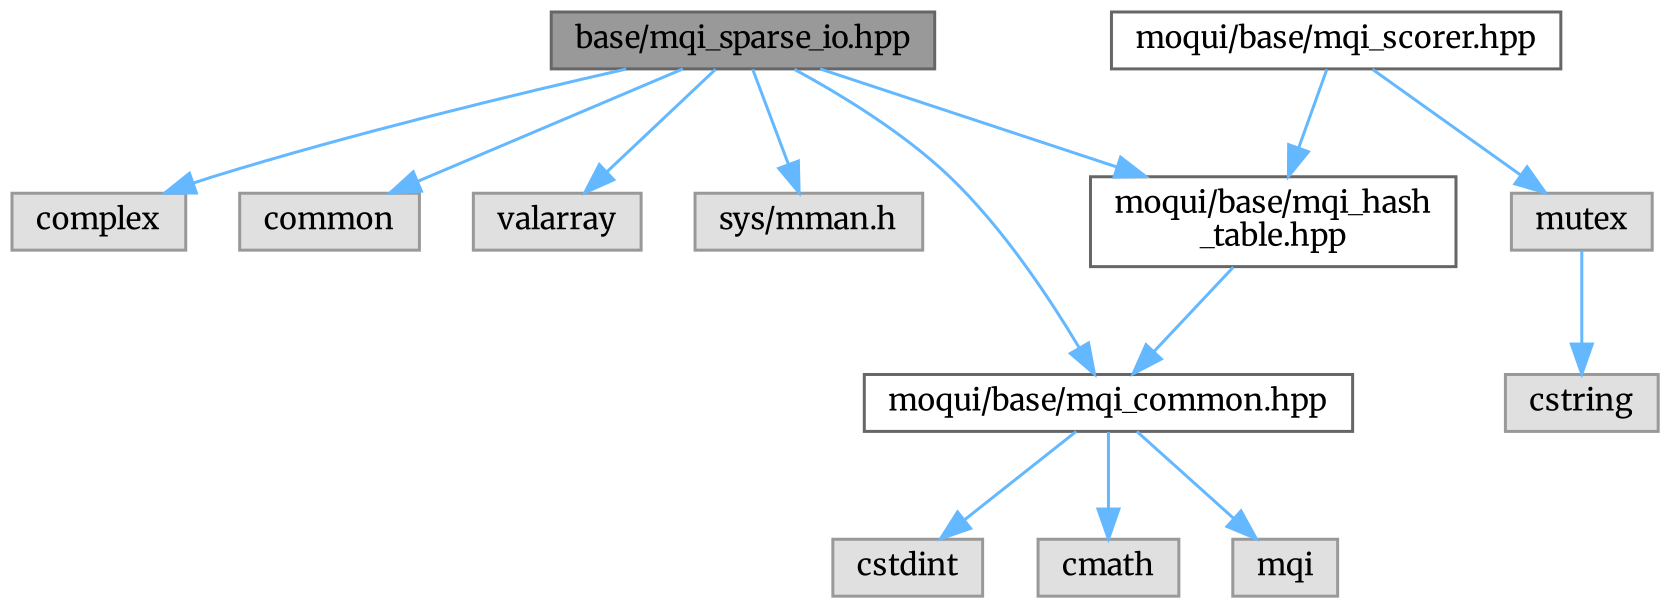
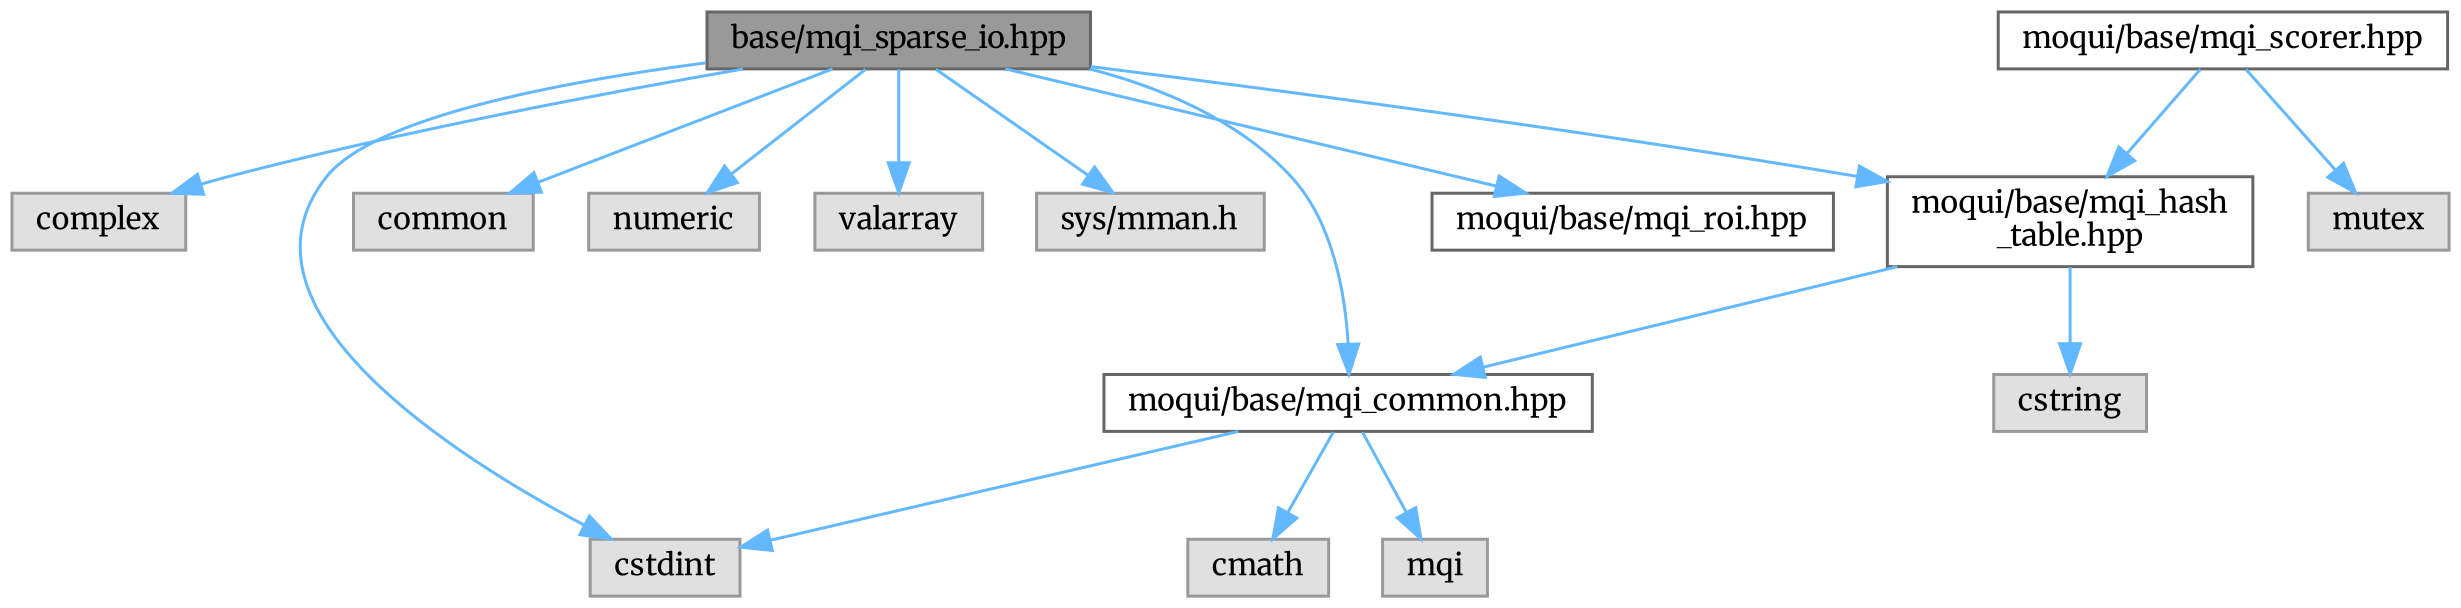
edge "base/mqi_sparse_io.hpp" -> "cstdint": added
node "numeric": added
node "moqui/base/mqi_roi.hpp": added
edge "mutex" -> "cstring": now "moqui/base/mqi_hash _table.hpp" -> "cstring"
